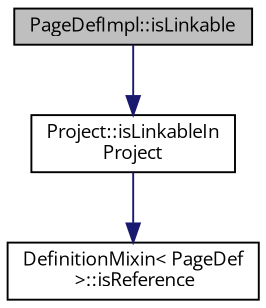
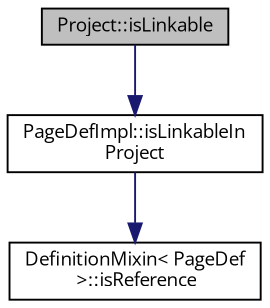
node "PageDefImpl::isLinkable": label "PageDefImpl::isLinkable" -> "Project::isLinkable"
node "Project::isLinkableIn Project": label "Project::isLinkableIn Project" -> "PageDefImpl::isLinkableIn Project"
